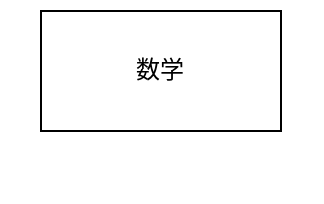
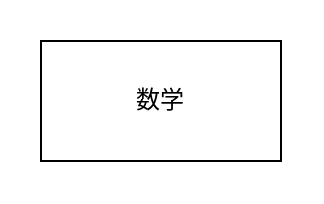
node "数学": moved (161, 71) -> (161, 101)
